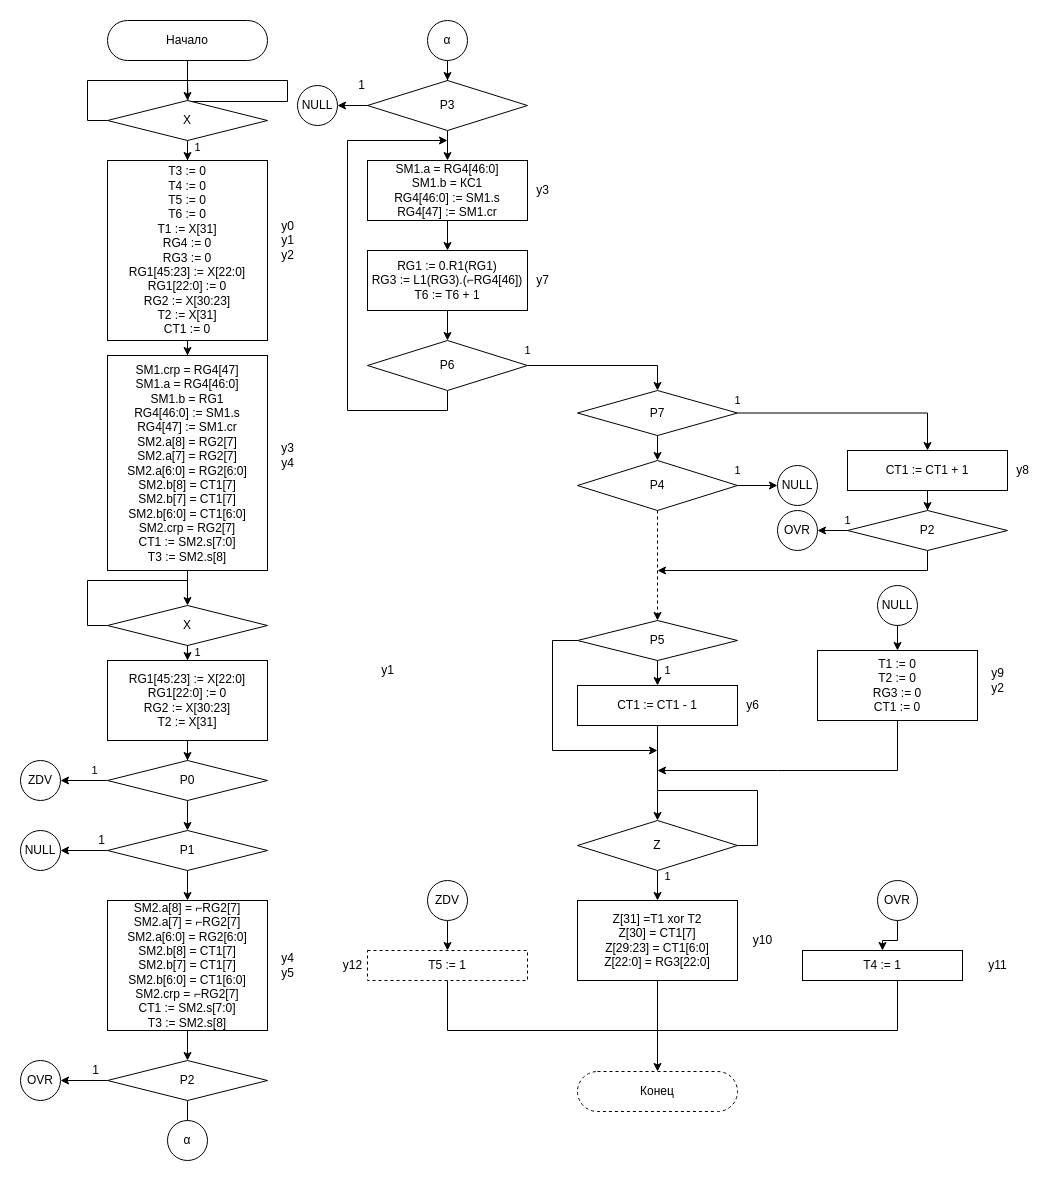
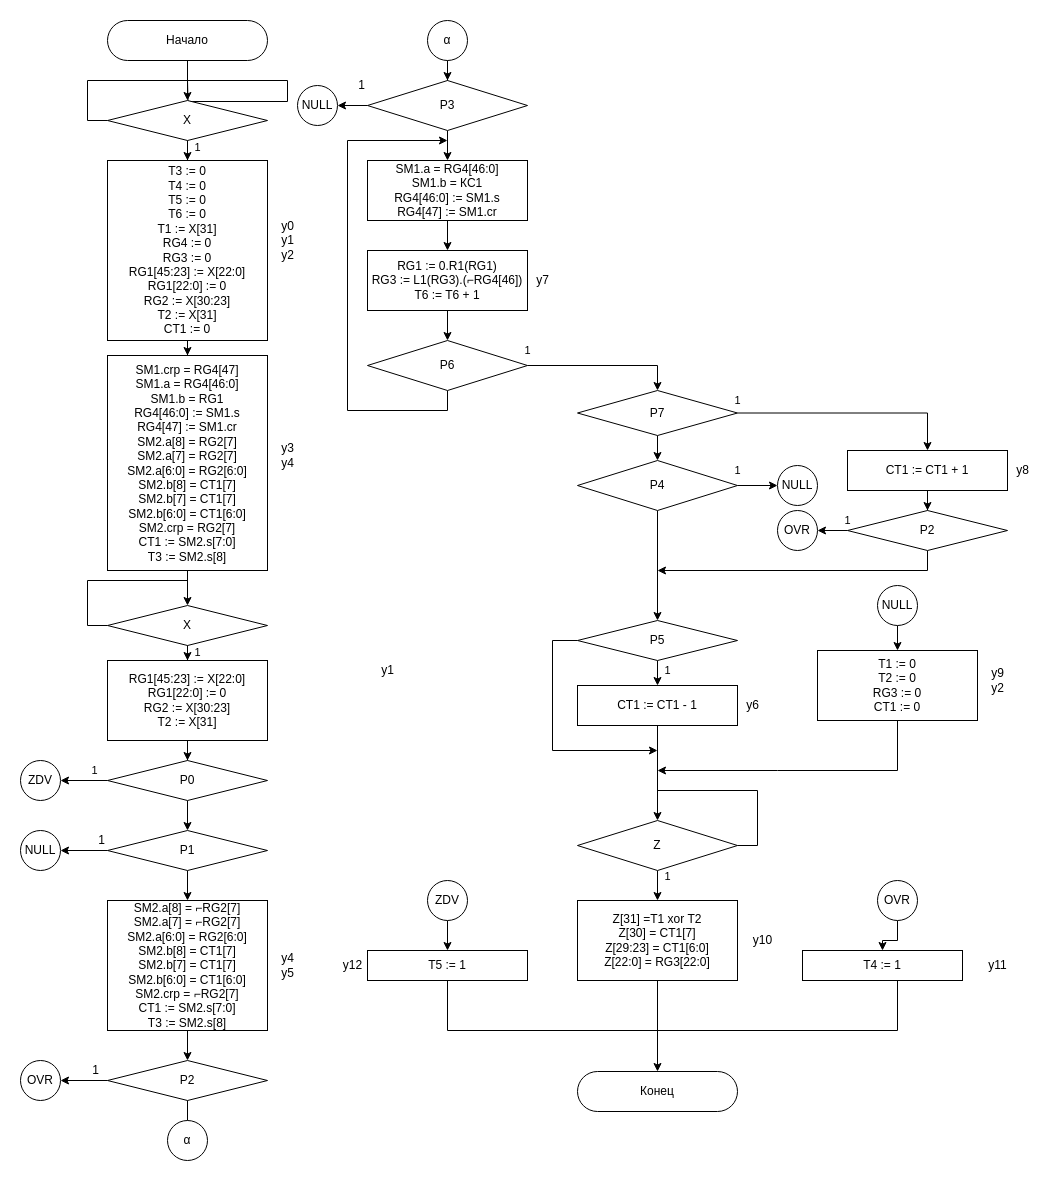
node "y3": removed
edge "P4" -> "P5": style dashed -> solid
node "T5 := 1": style dashed -> solid
node "Конец": style dashed -> solid
